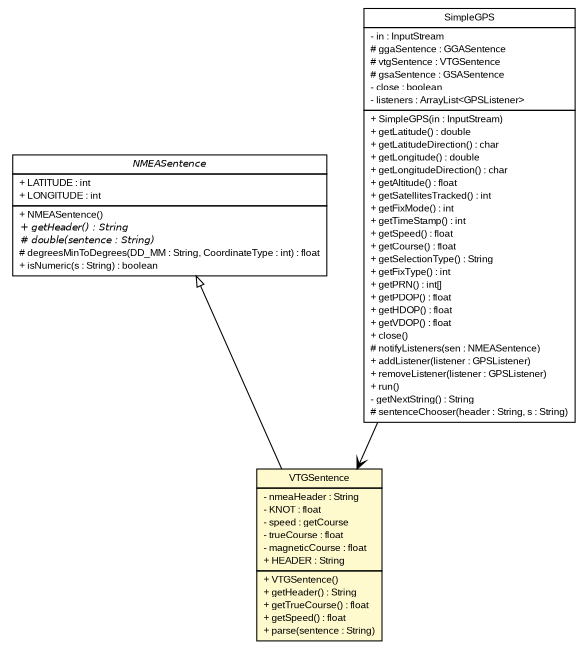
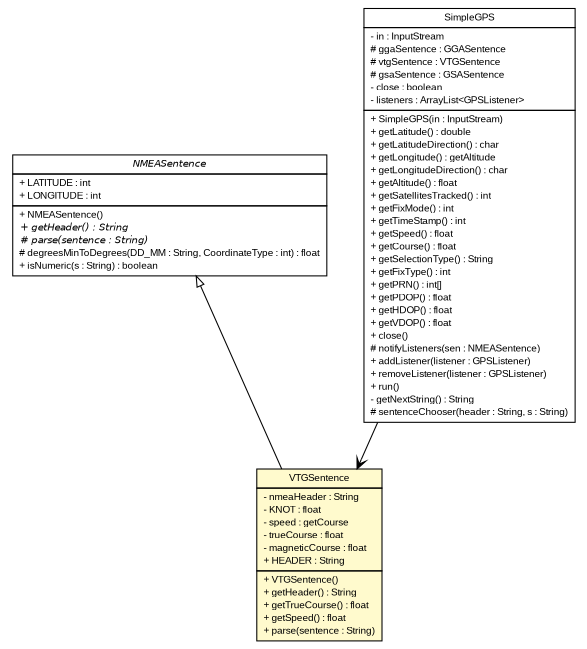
node "SimpleGPS": text "+ getLongitude() : double" -> "+ getLongitude() : getAltitude"
node "NMEASentence": text "# double(sentence : String)" -> "# parse(sentence : String)"
